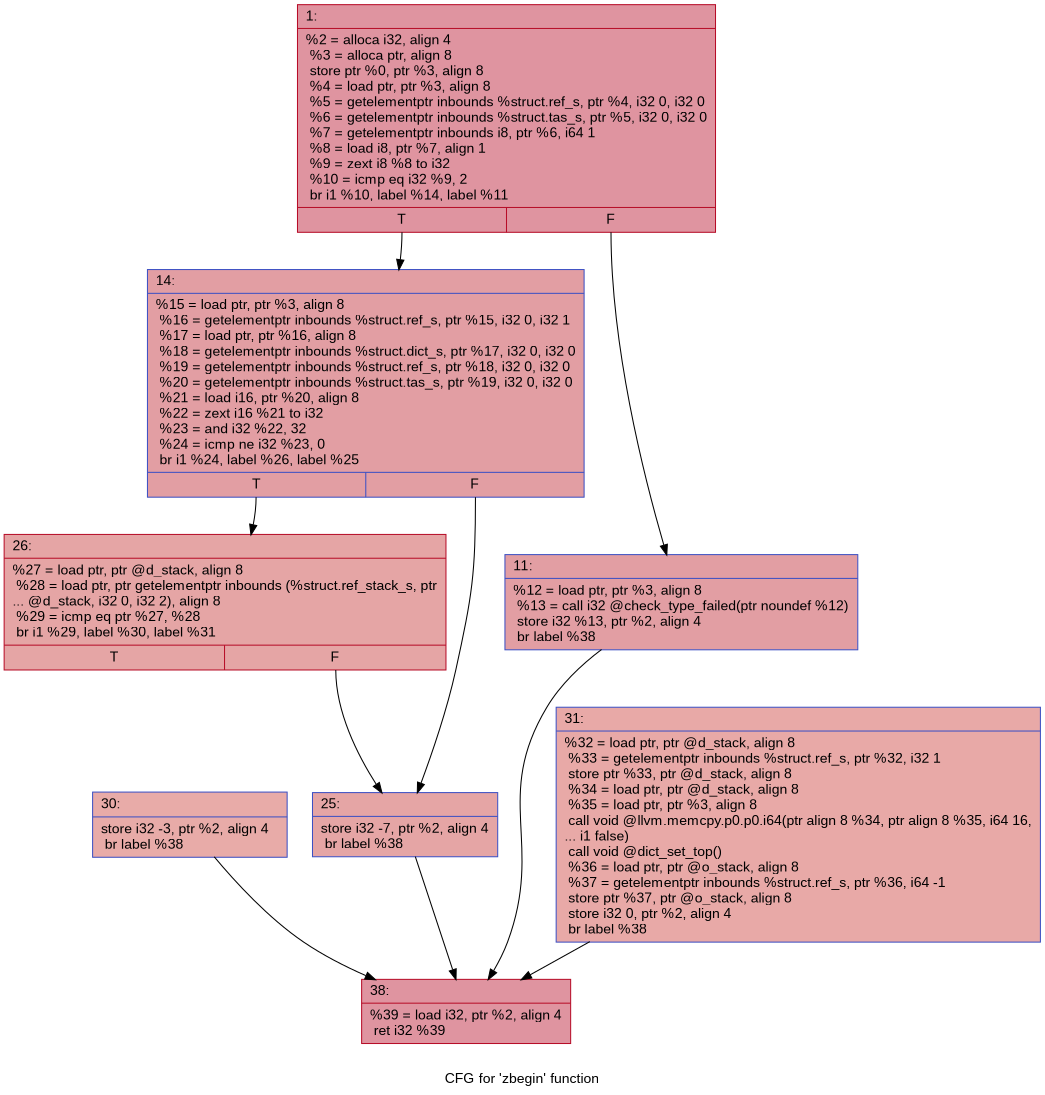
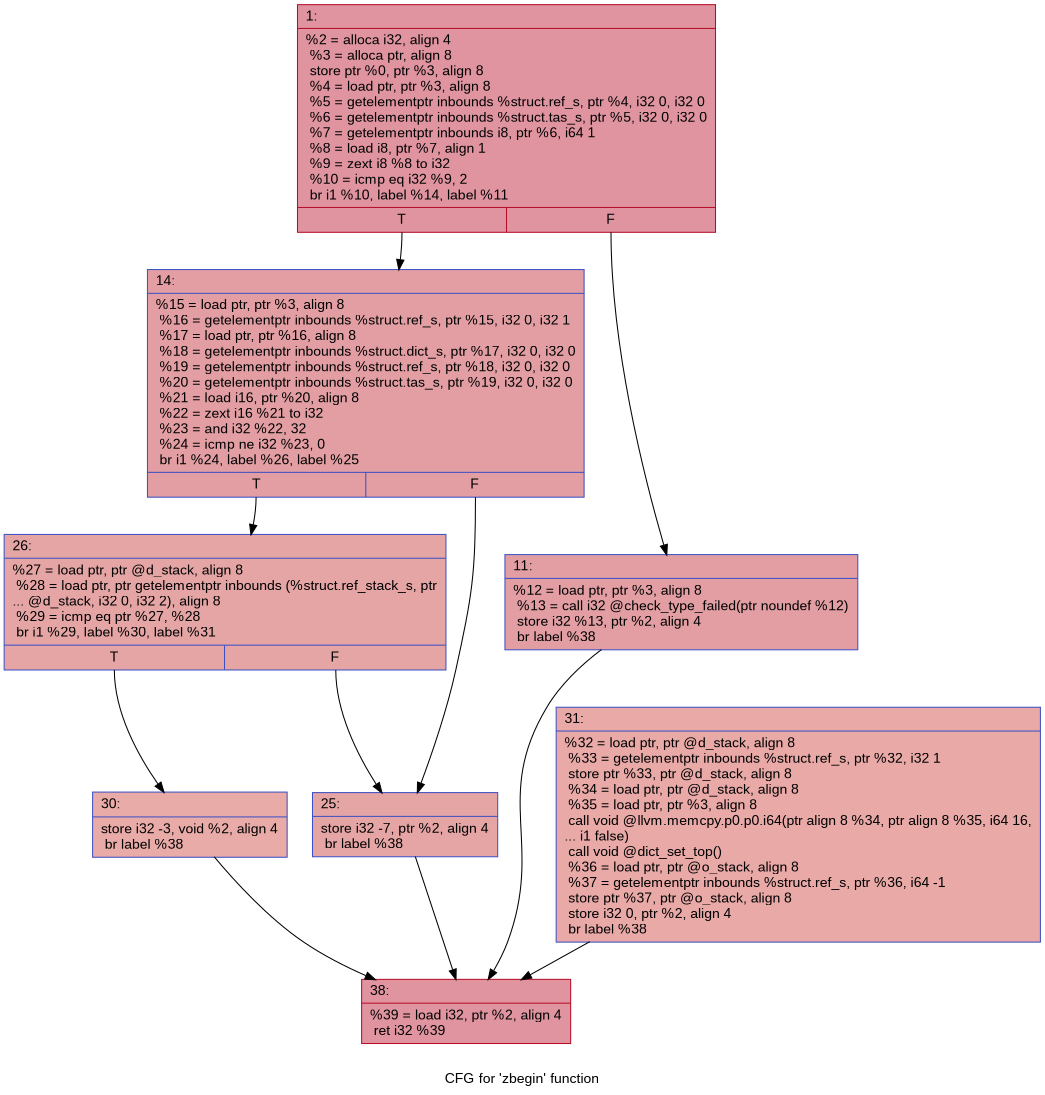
node "26:": color #b70d28ff -> #3d50c3ff
edge "26:" -> "30:": added
node "30:": text "store i32 -3, ptr %2, align 4" -> "store i32 -3, void %2, align 4"
